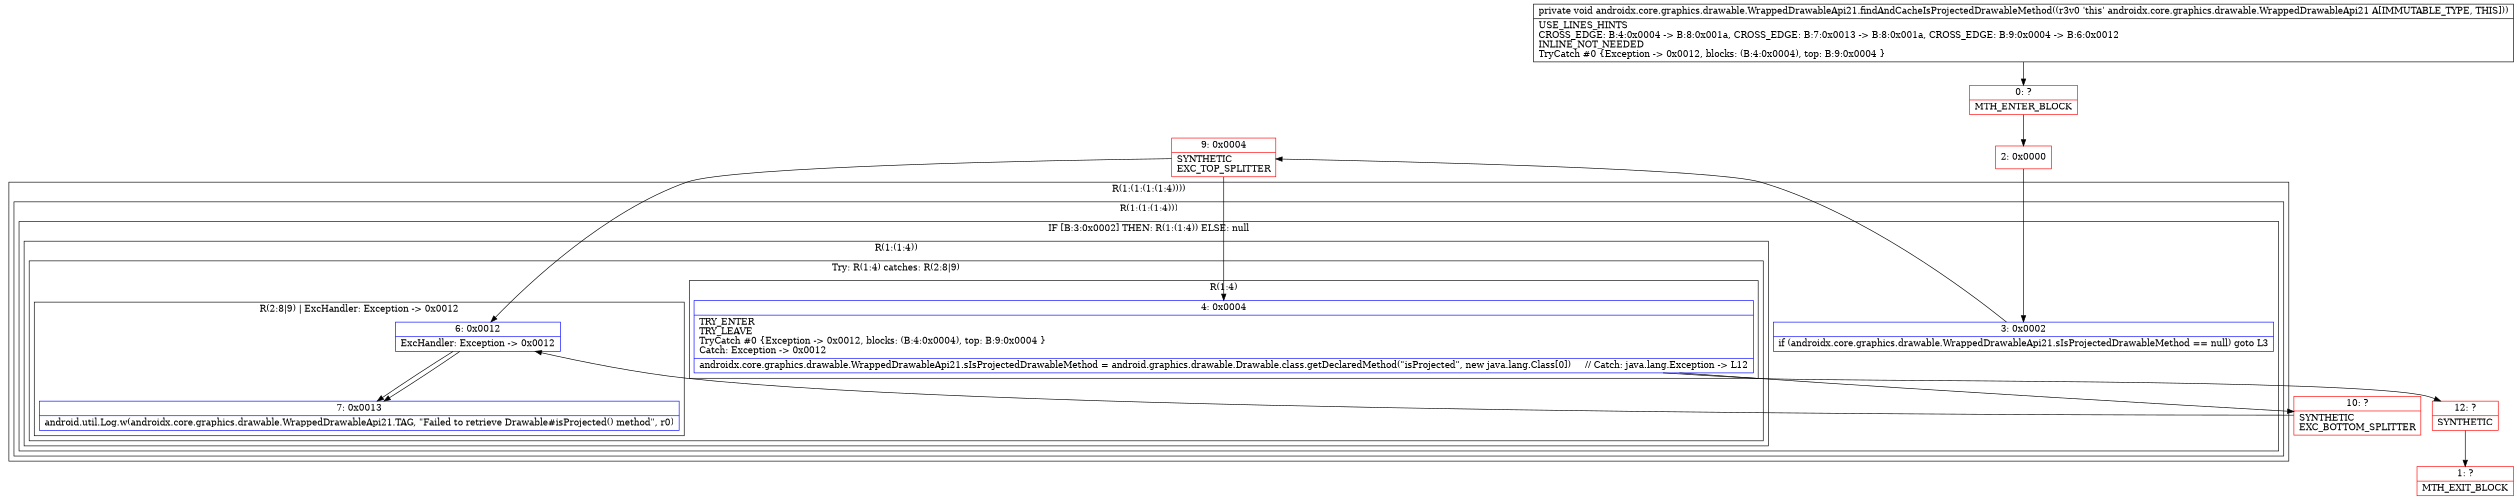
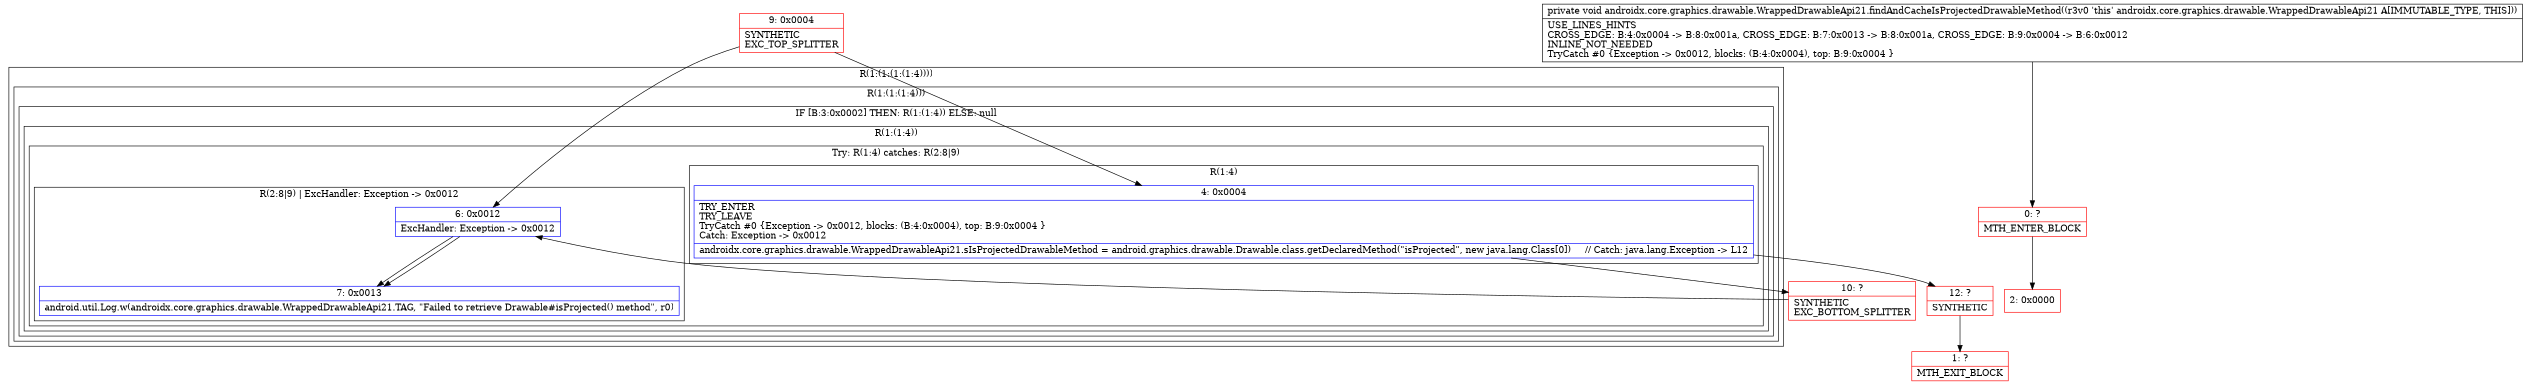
node "3: 0x0002": removed
